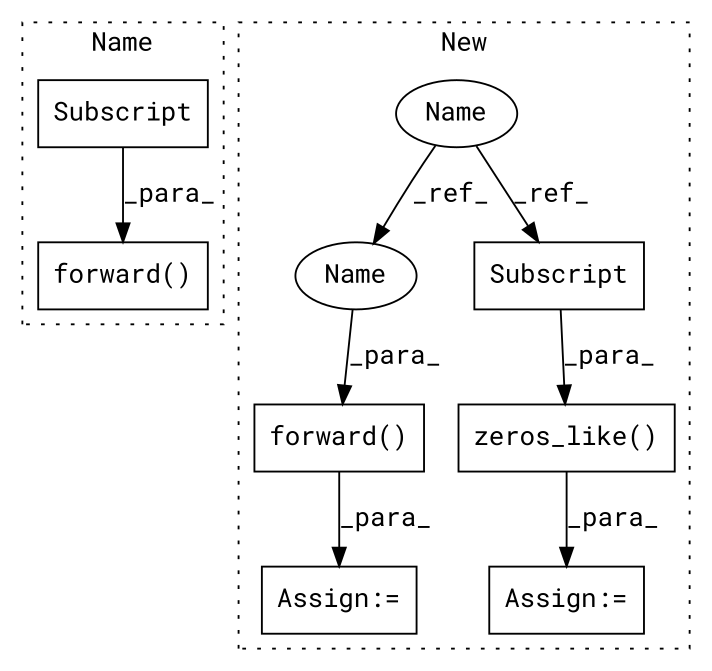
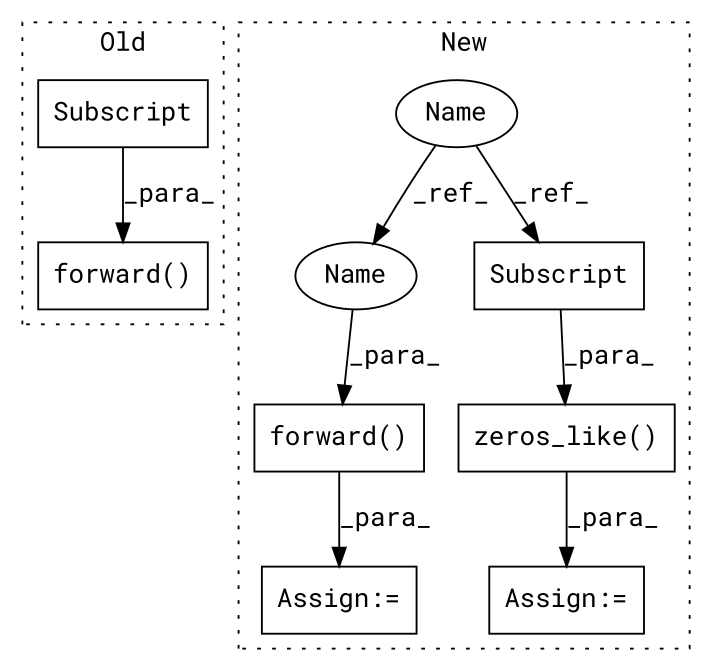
cluster "Name": label "Name" -> "Old"
